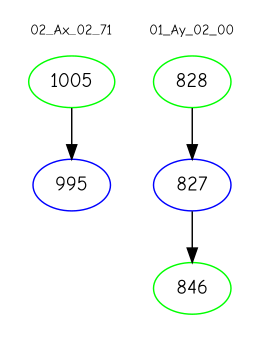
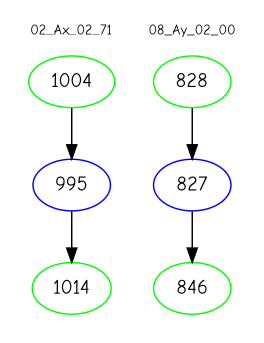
cluster "01_Ay_02_00": label "01_Ay_02_00" -> "08_Ay_02_00"
node "1005": label "1005" -> "1004"
node "1014": added
